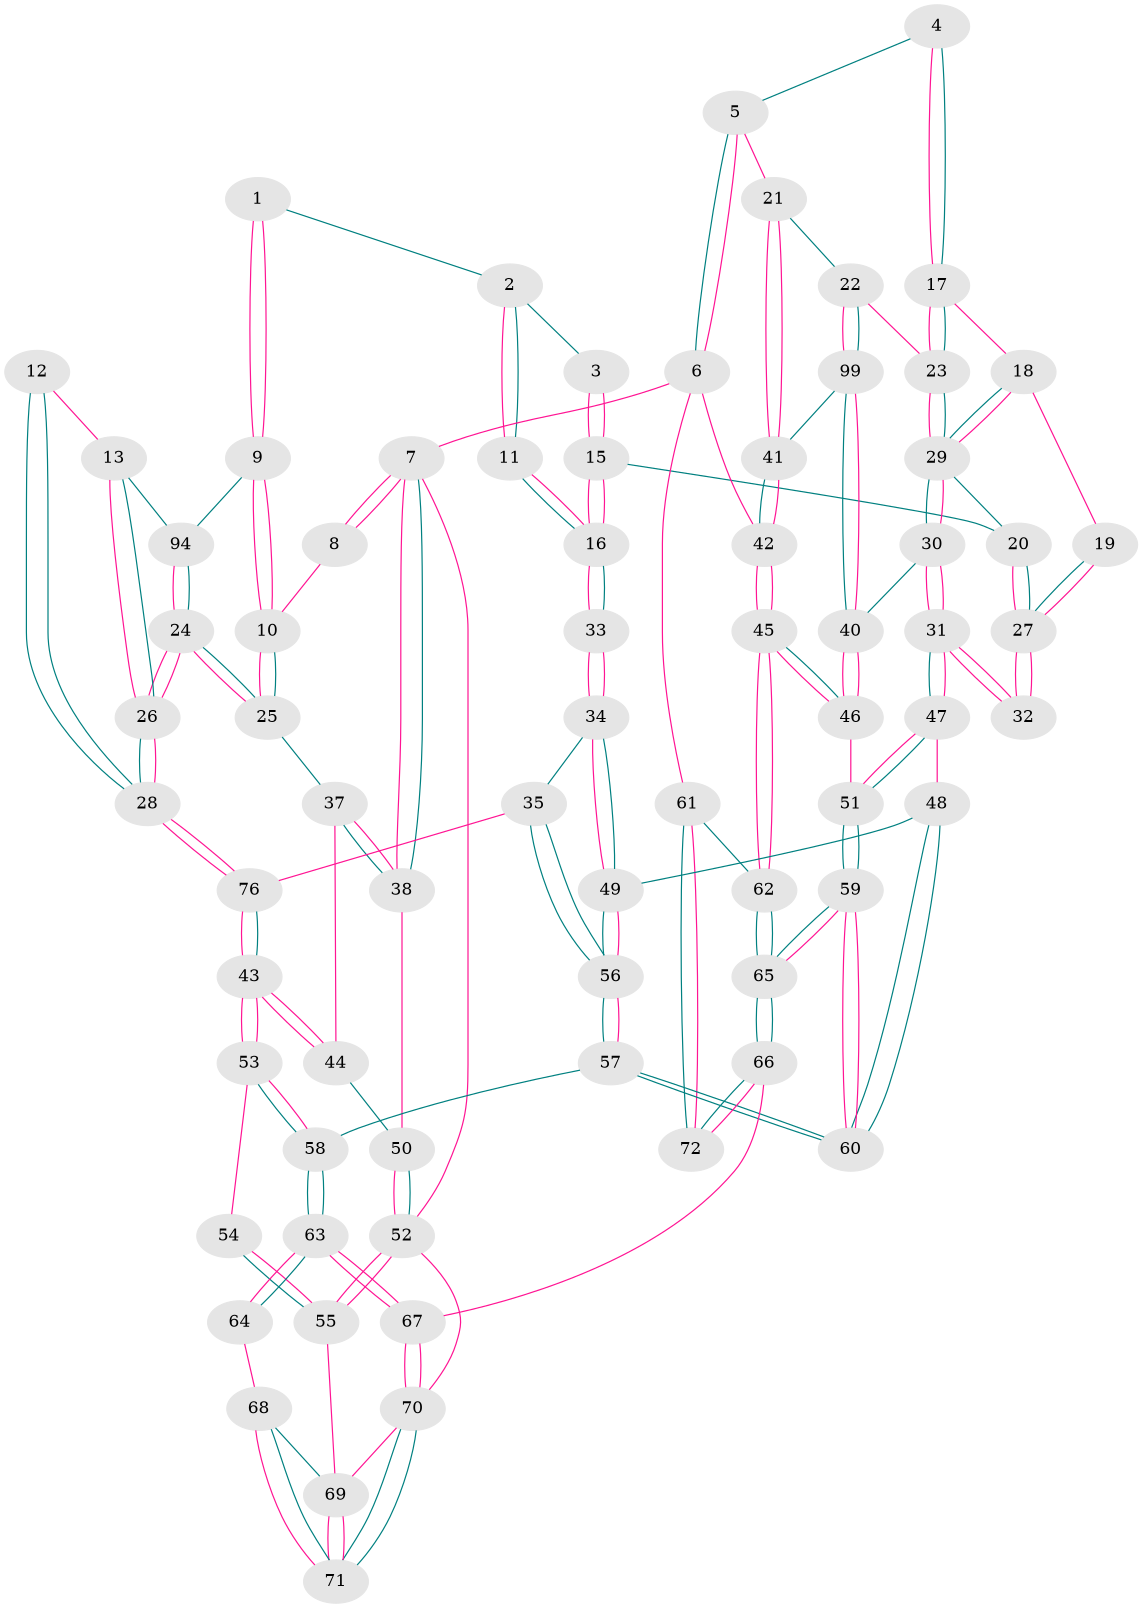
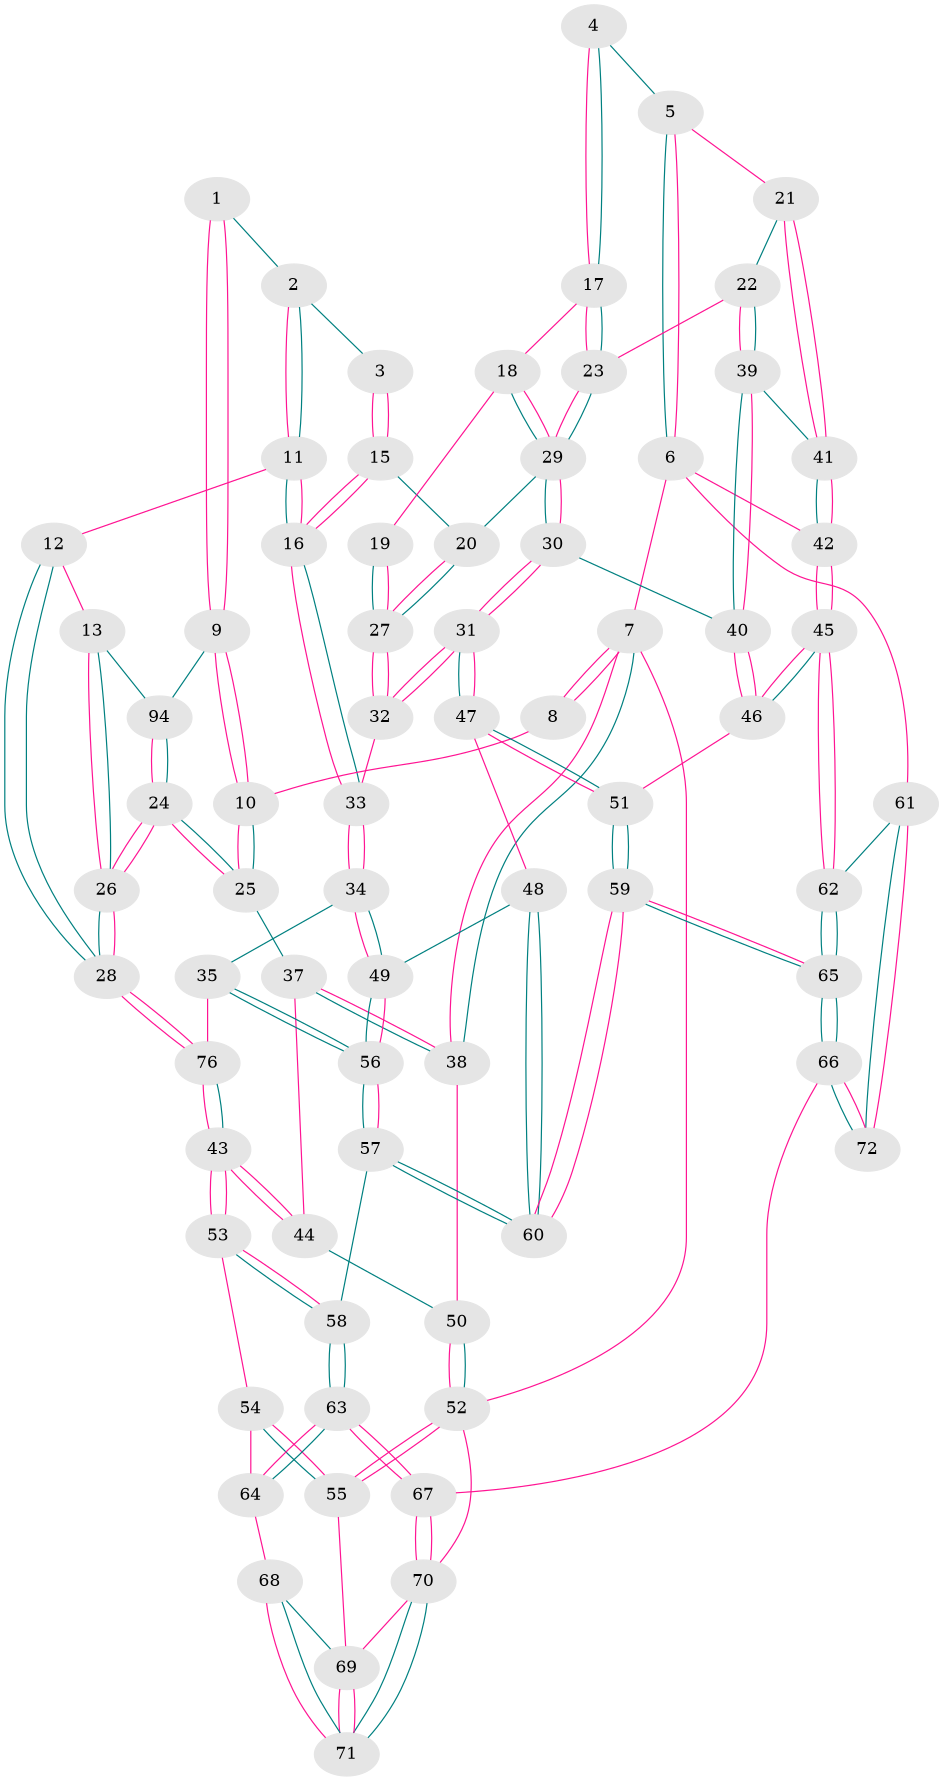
node "99": label "99" -> "39"
edge "11" -- "12": added
edge "32" -- "33": added
edge "54" -- "64": added
